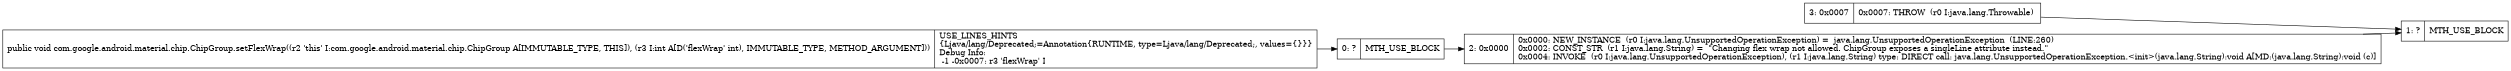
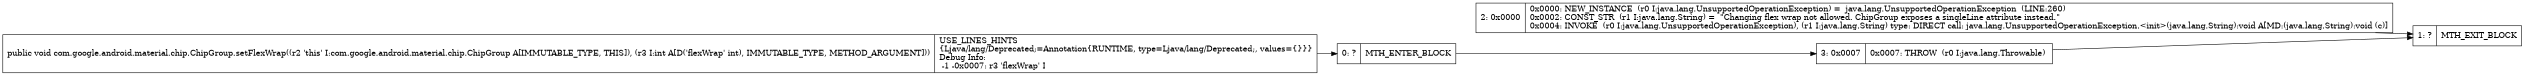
node "1: ?": text "MTH_USE_BLOCK" -> "MTH_EXIT_BLOCK"
node "0: ?": text "MTH_USE_BLOCK" -> "MTH_ENTER_BLOCK"
edge "0: ?" -> "2: 0x0000": now "0: ?" -> "3: 0x0007"
